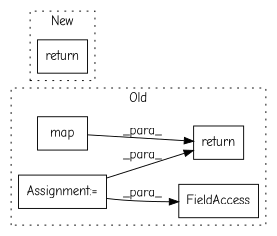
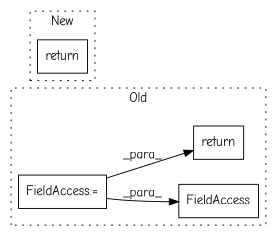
node "map": removed
node "Assignment:=": label "Assignment:=" -> "FieldAccess:="
